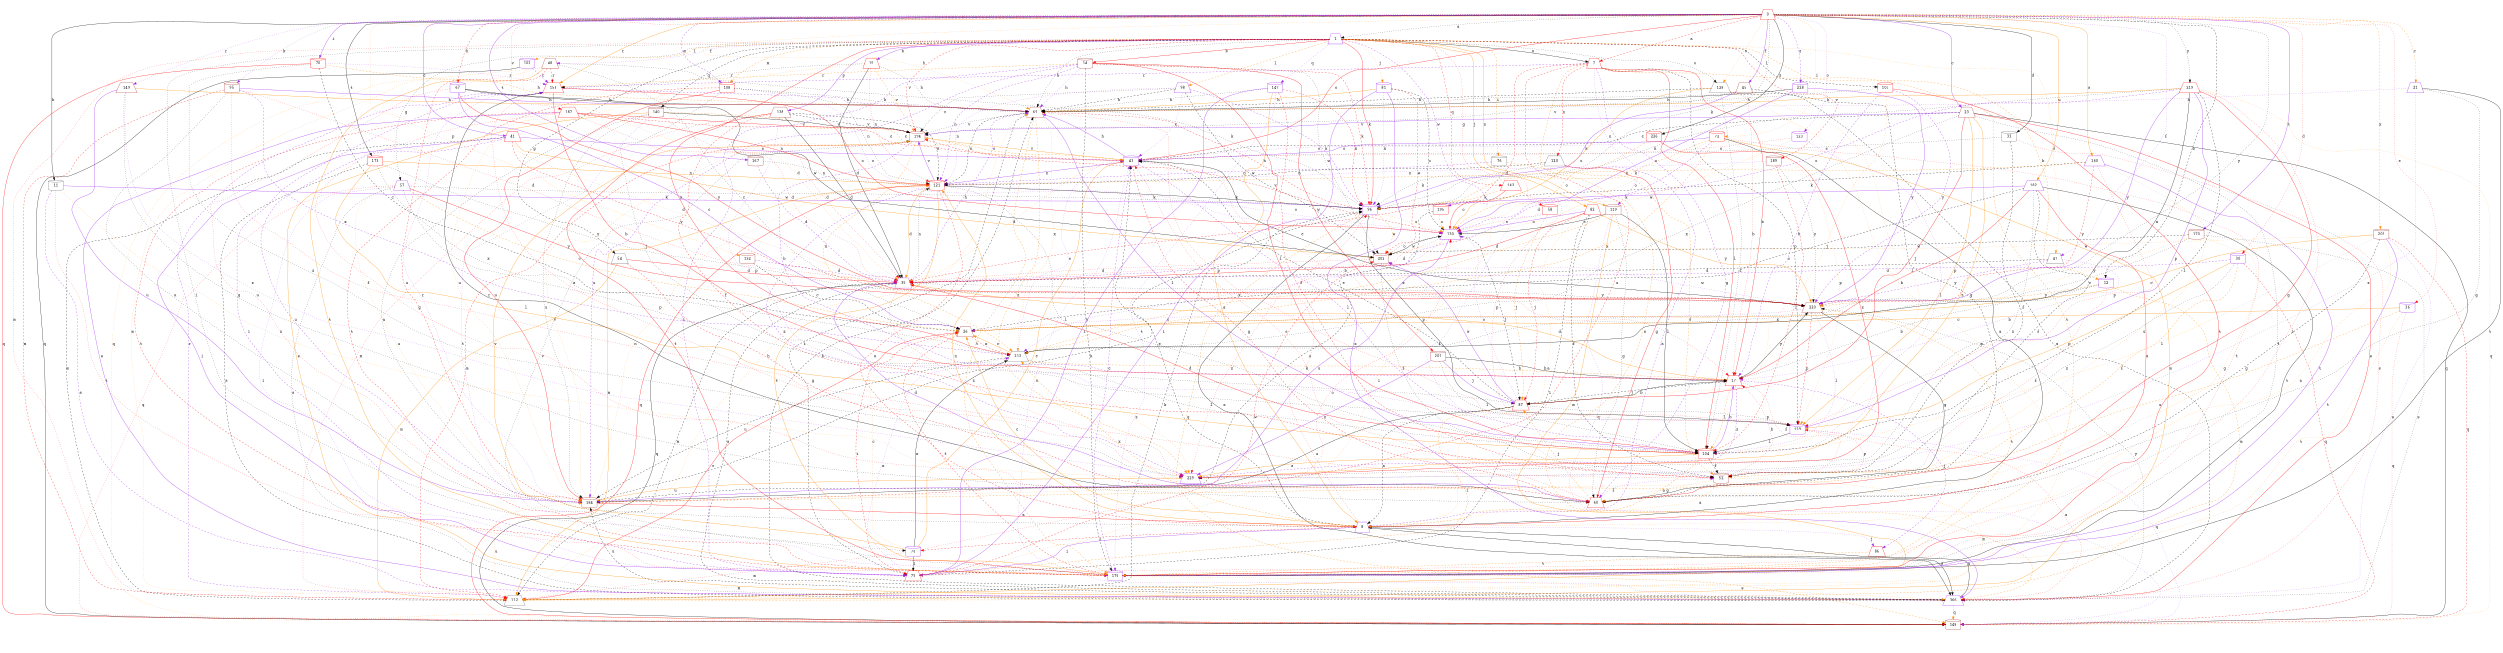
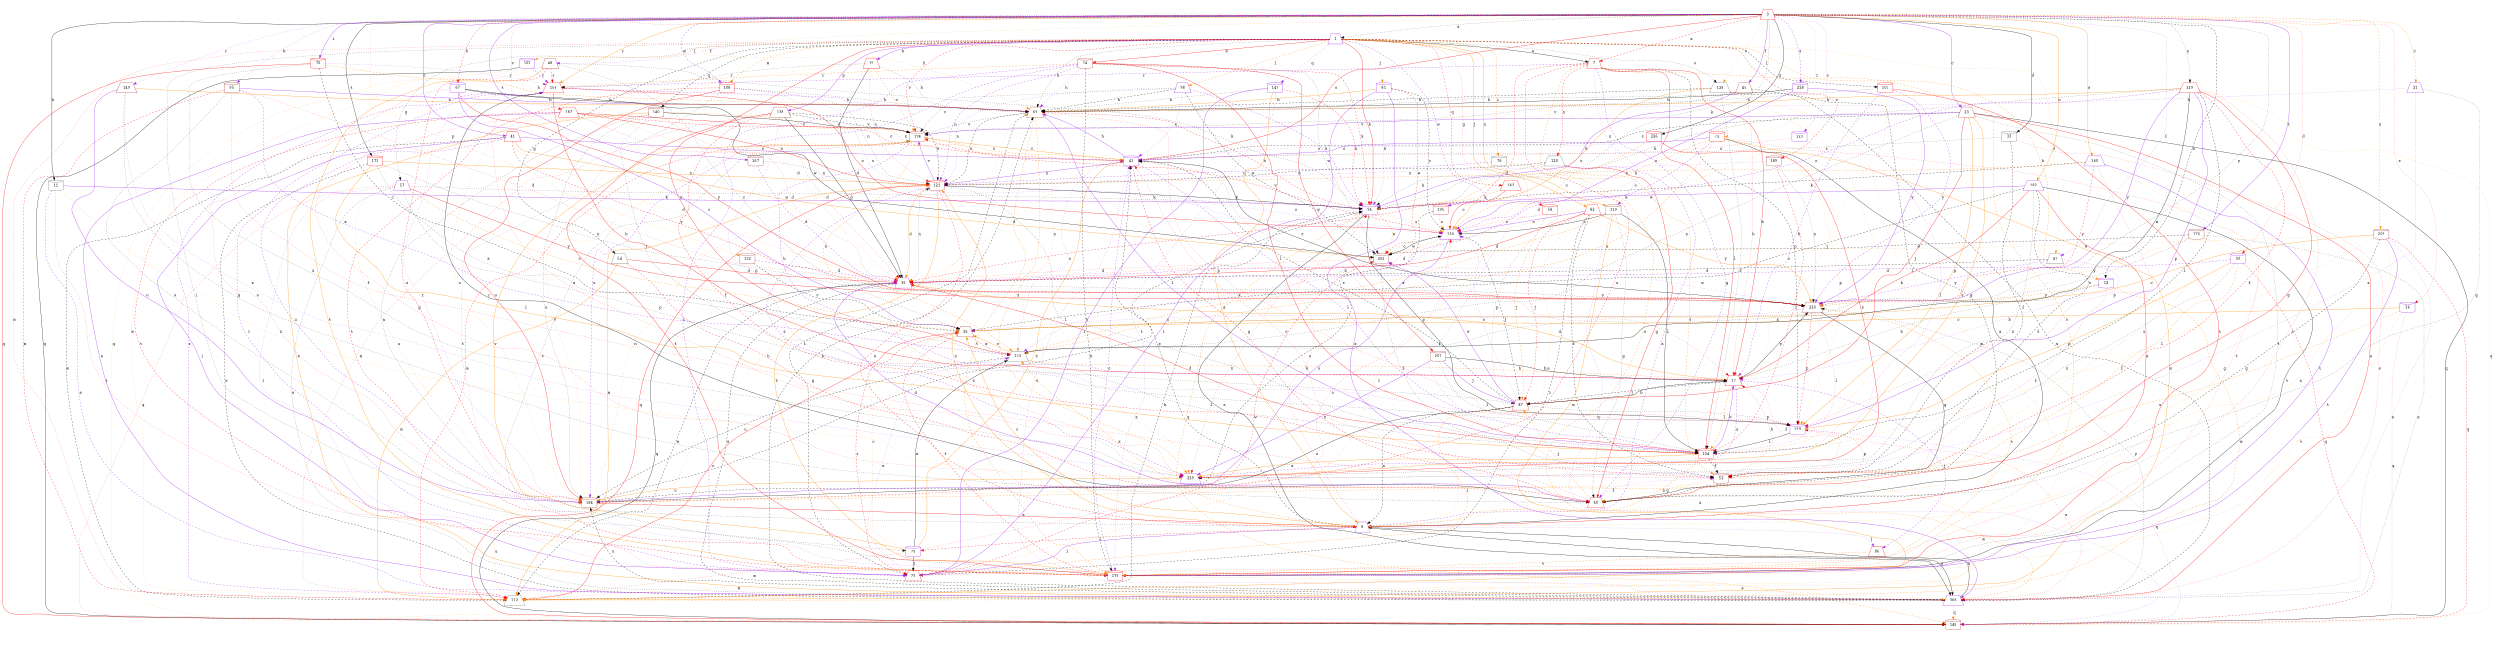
edge "35" -> "69": removed, label "h"
edge "147" -> "52": now "219" -> "52"
edge "21" -> "175": removed, label "t"
node "175": color purple -> red
